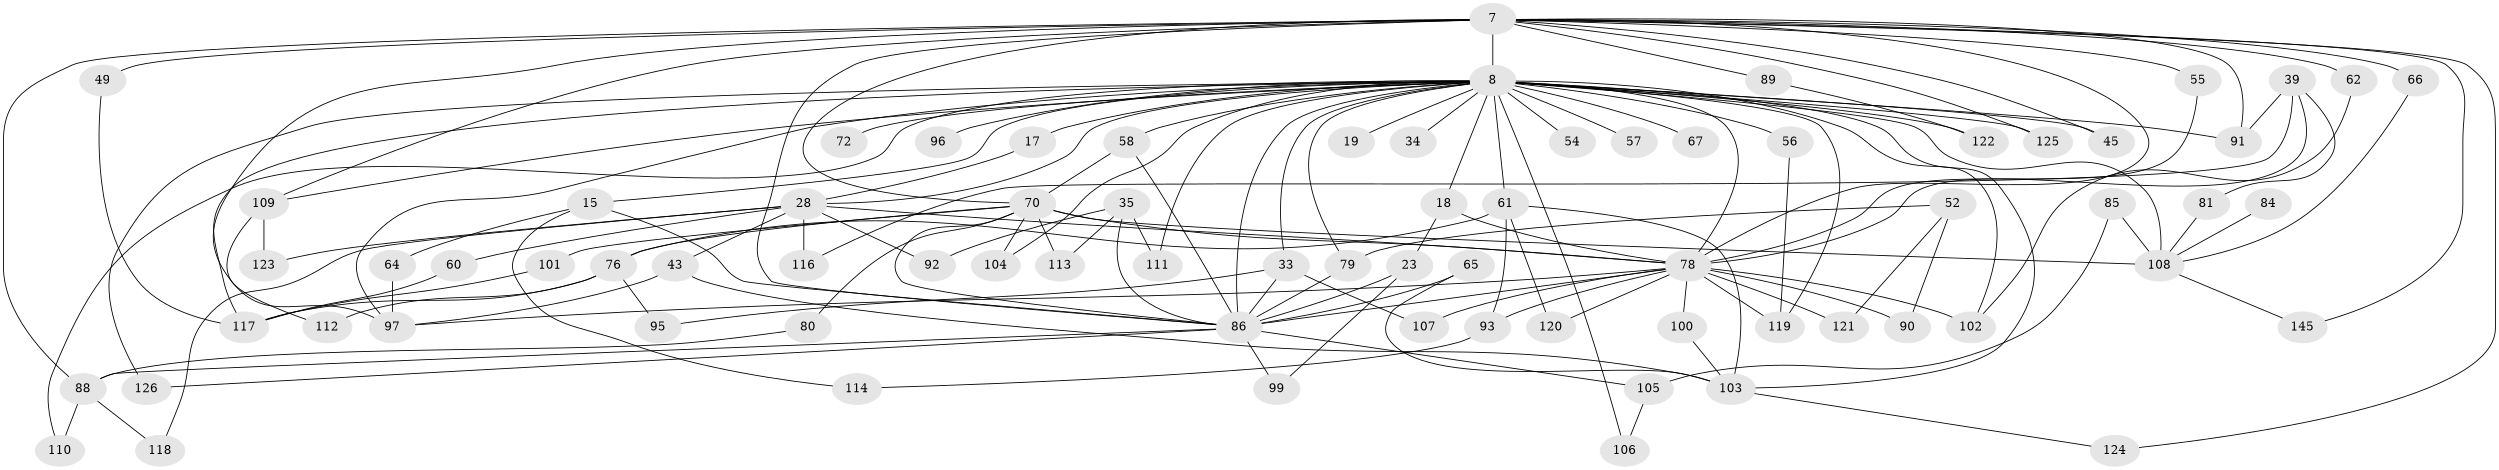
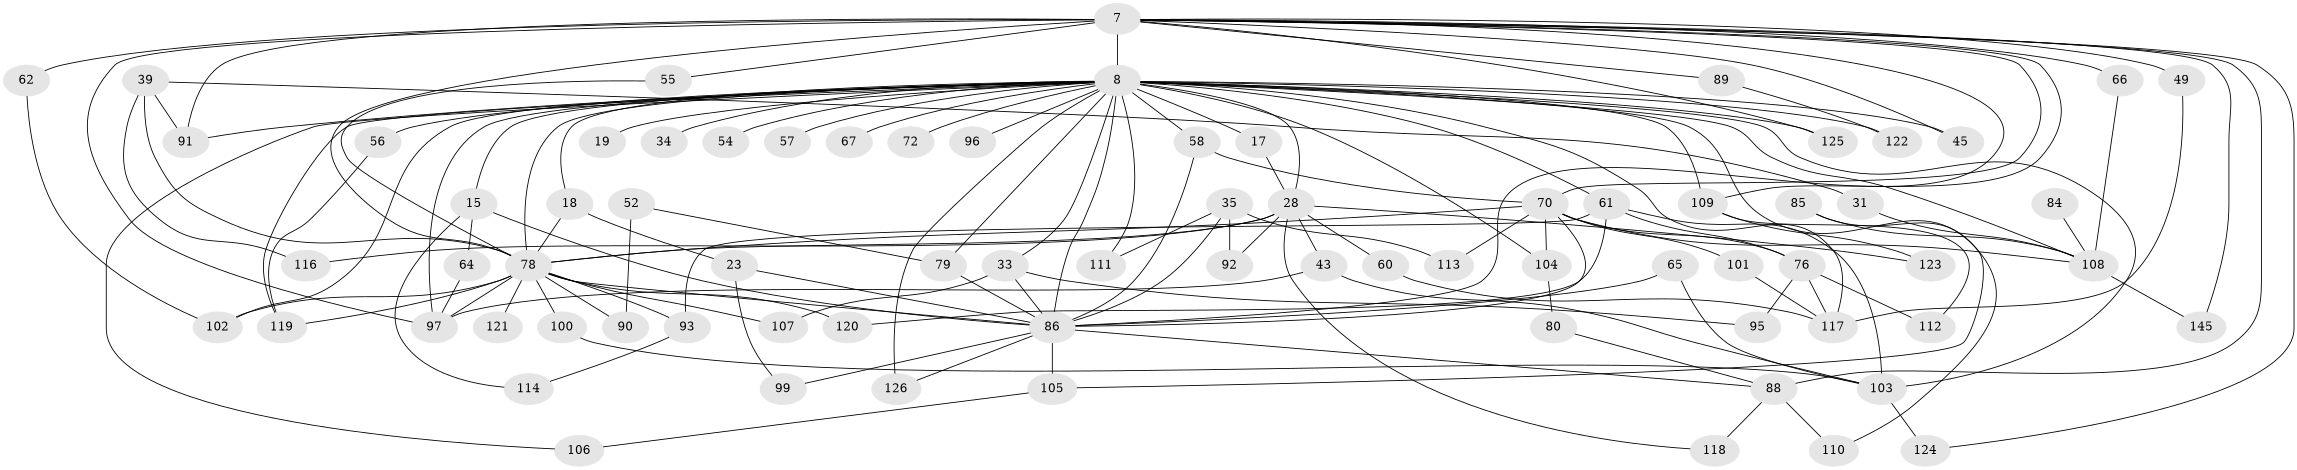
node "81": label "81" -> "31"
edge "70" -- "80": now "104" -- "80"
edge "52" -- "121": removed
